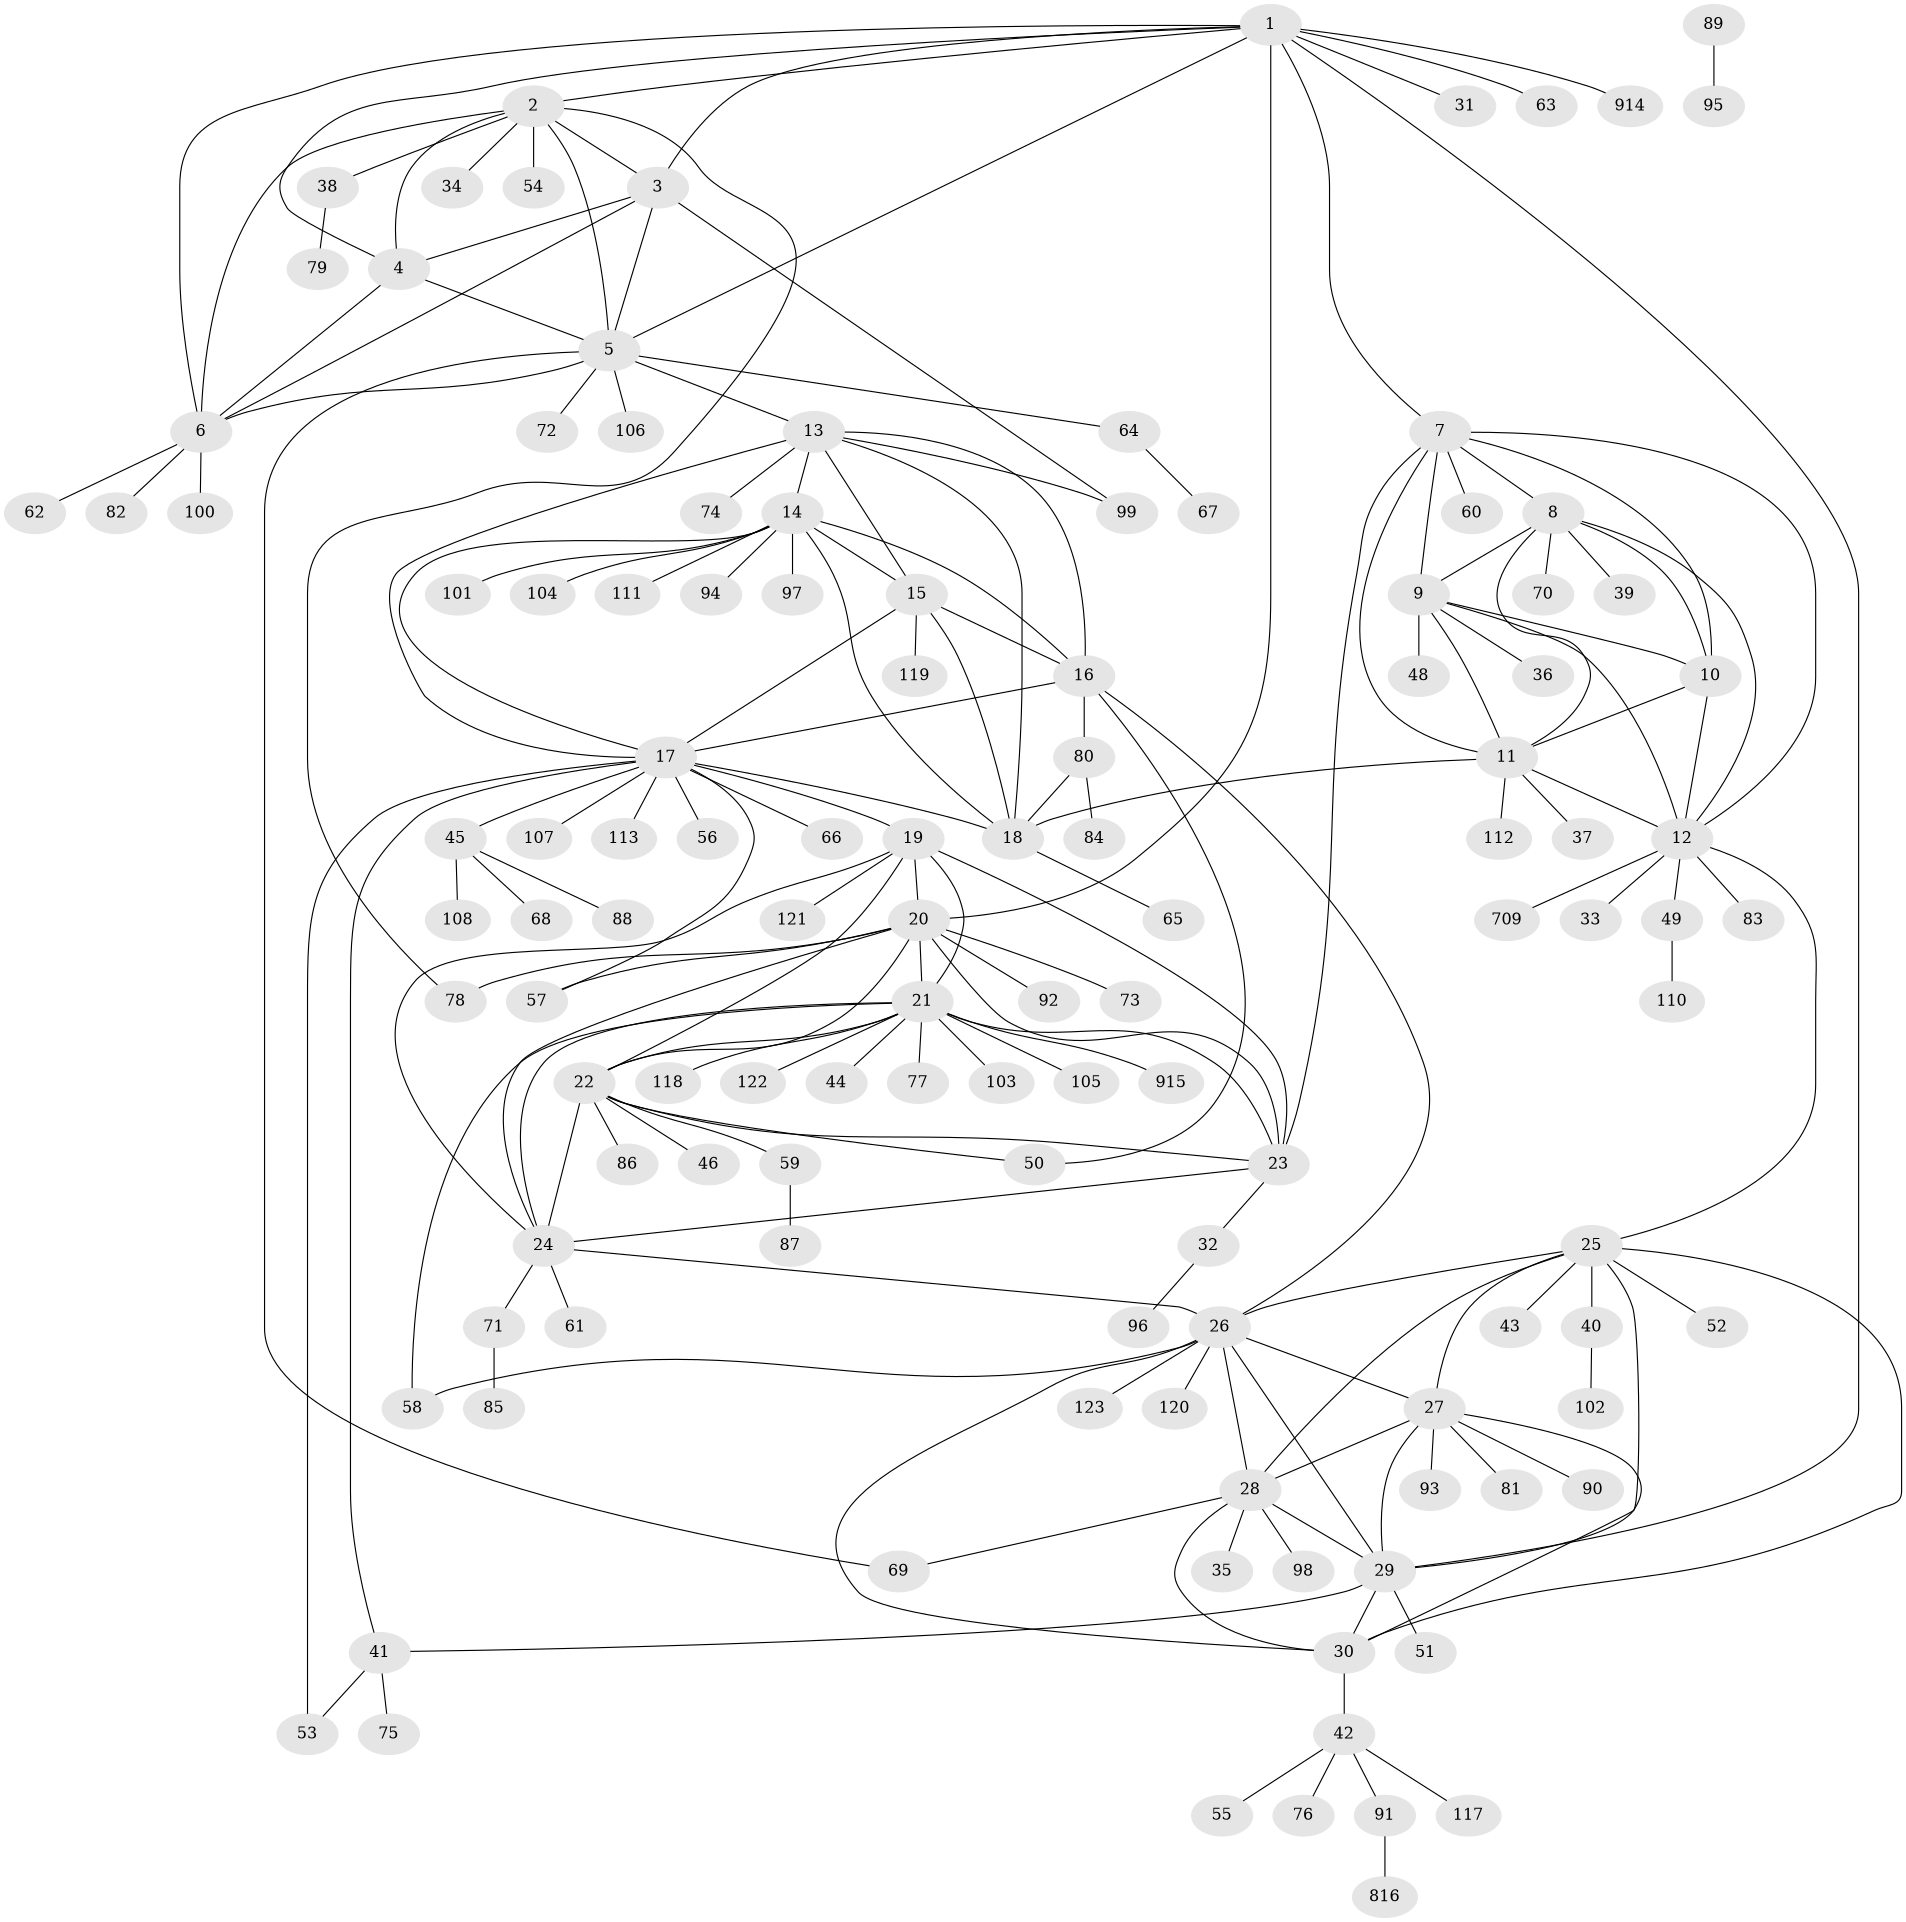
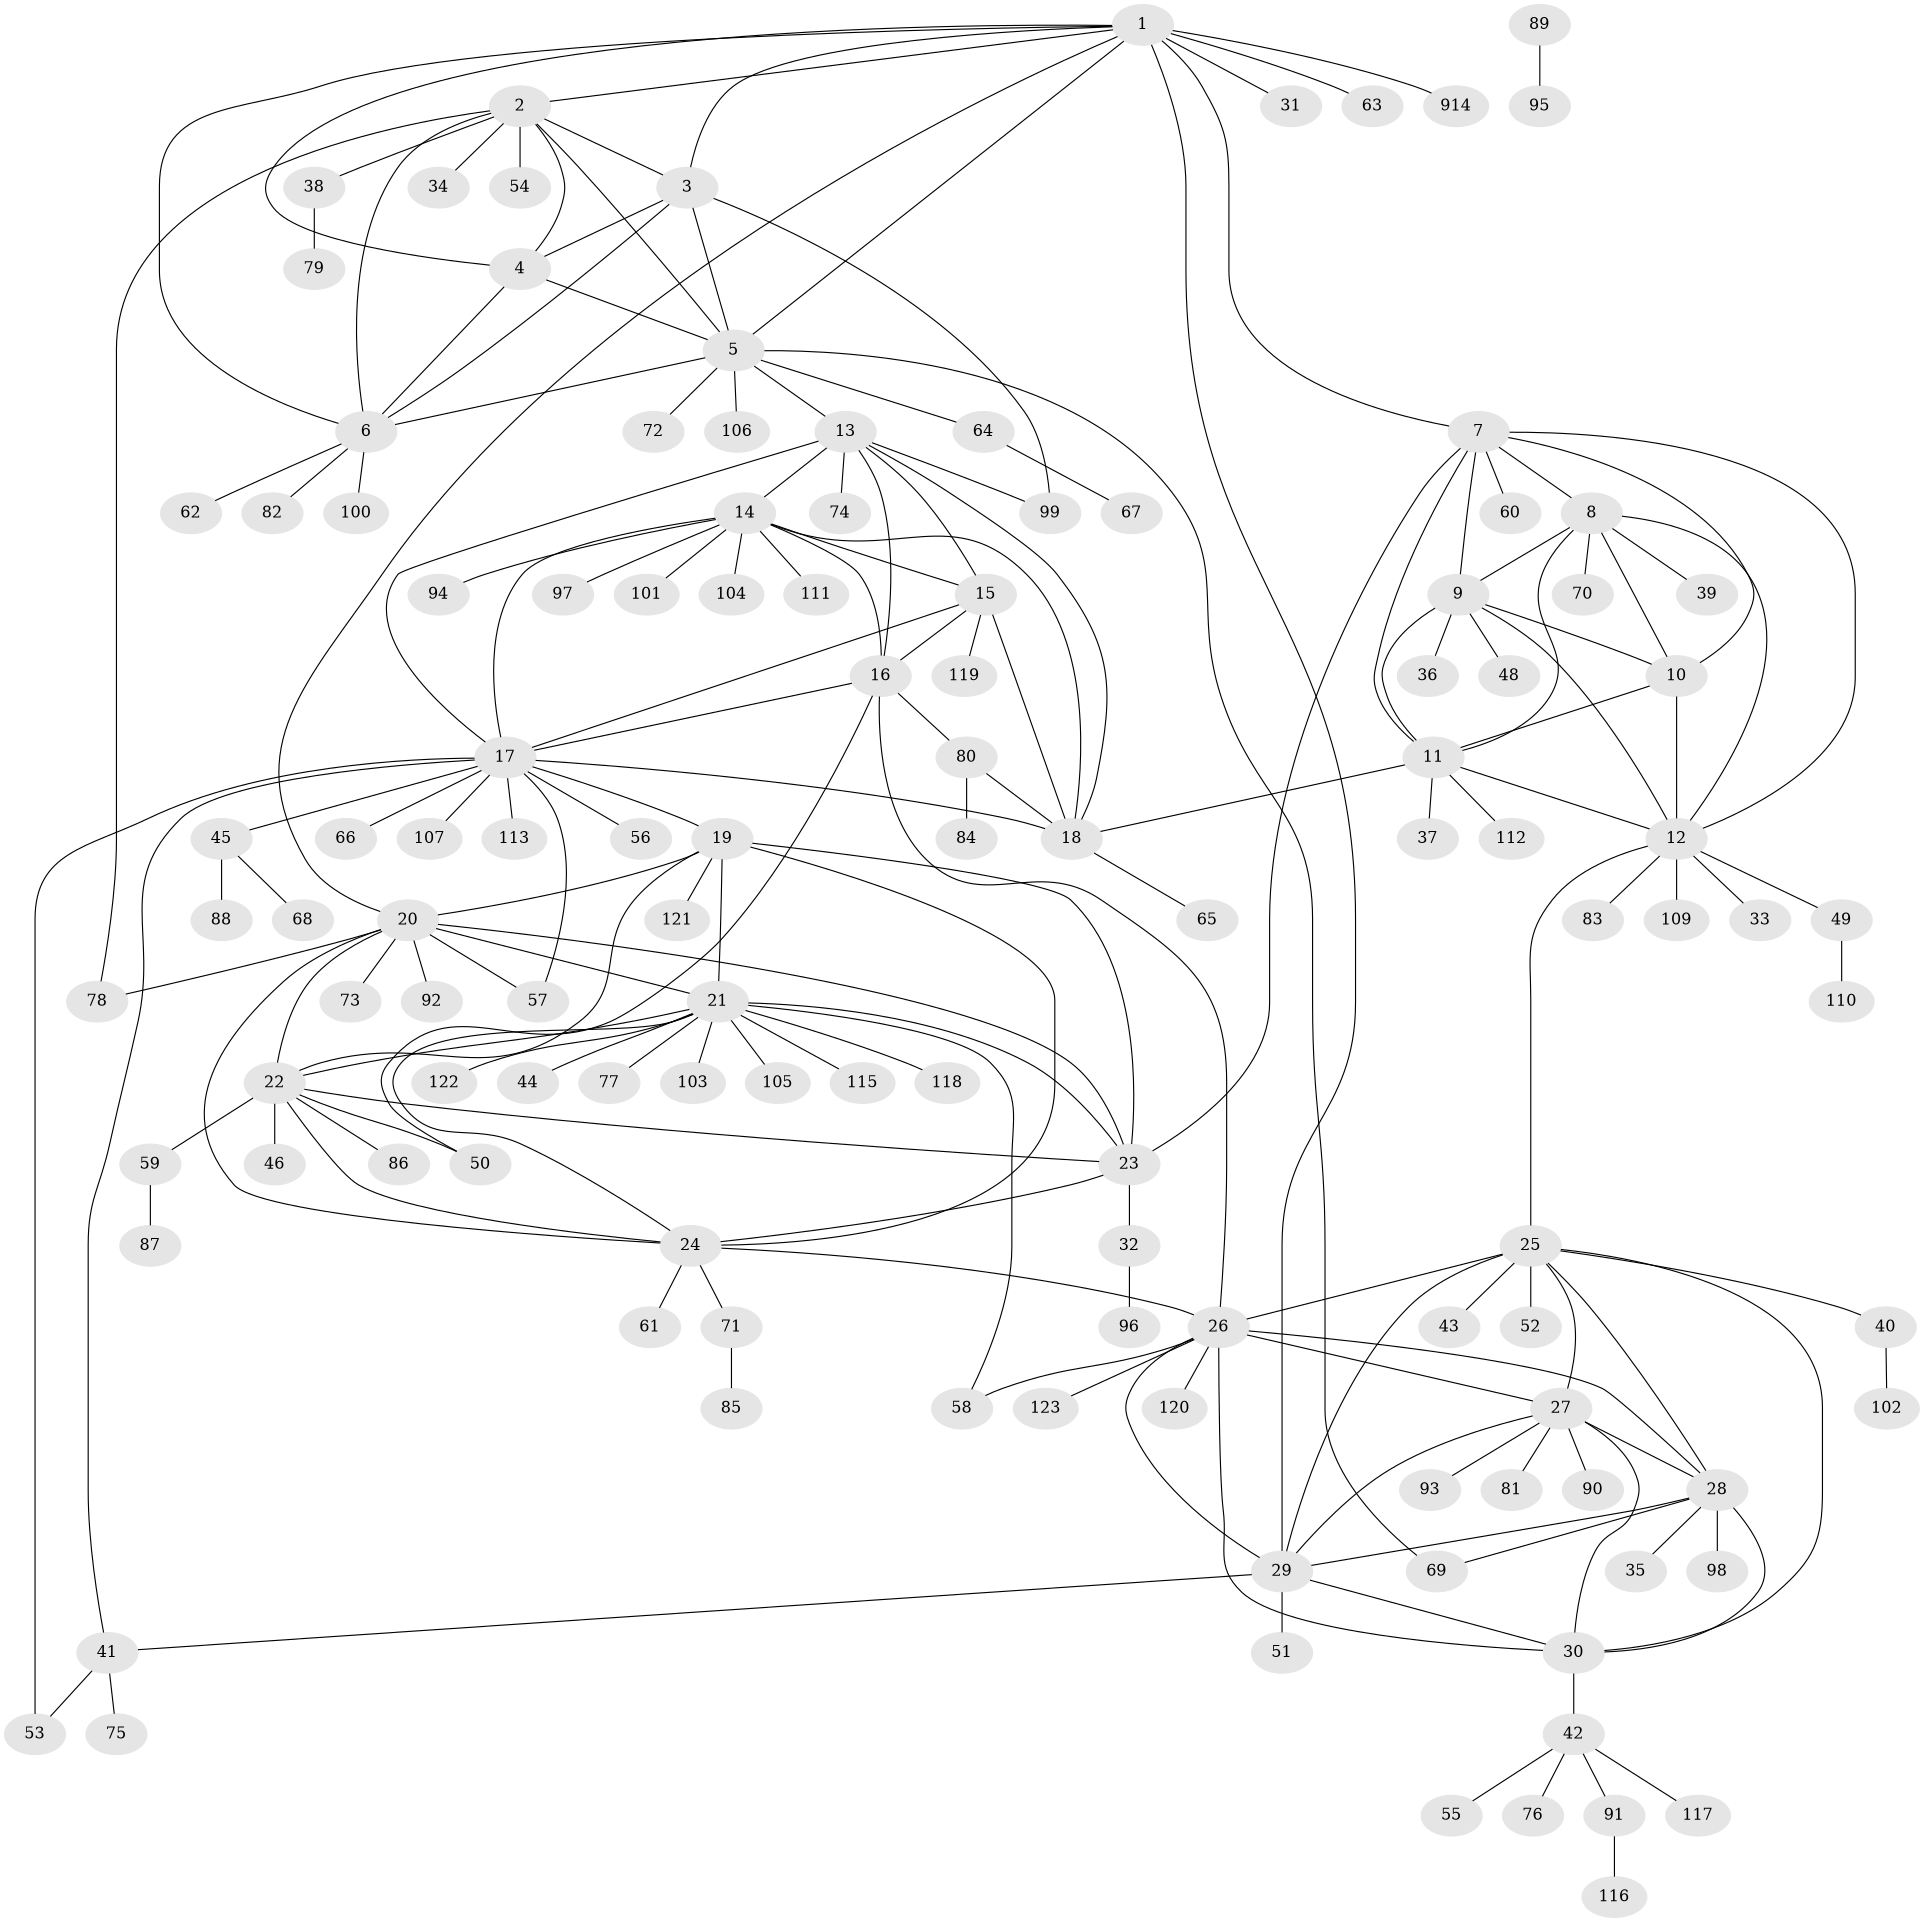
node "108": removed
node "709": label "709" -> "109"
node "915": label "915" -> "115"
node "816": label "816" -> "116"
